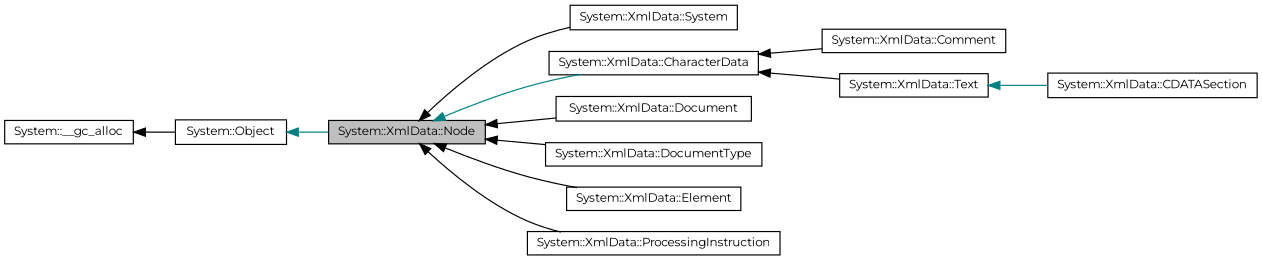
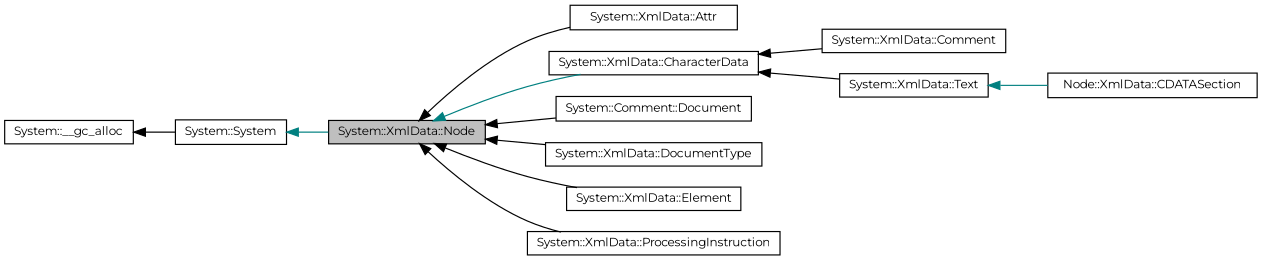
node "System::XmlData::System": label "System::XmlData::System" -> "System::XmlData::Attr"
node "System::XmlData::CDATASection": label "System::XmlData::CDATASection" -> "Node::XmlData::CDATASection"
node "System::XmlData::Document": label "System::XmlData::Document" -> "System::Comment::Document"
node "System::Object": label "System::Object" -> "System::System"
